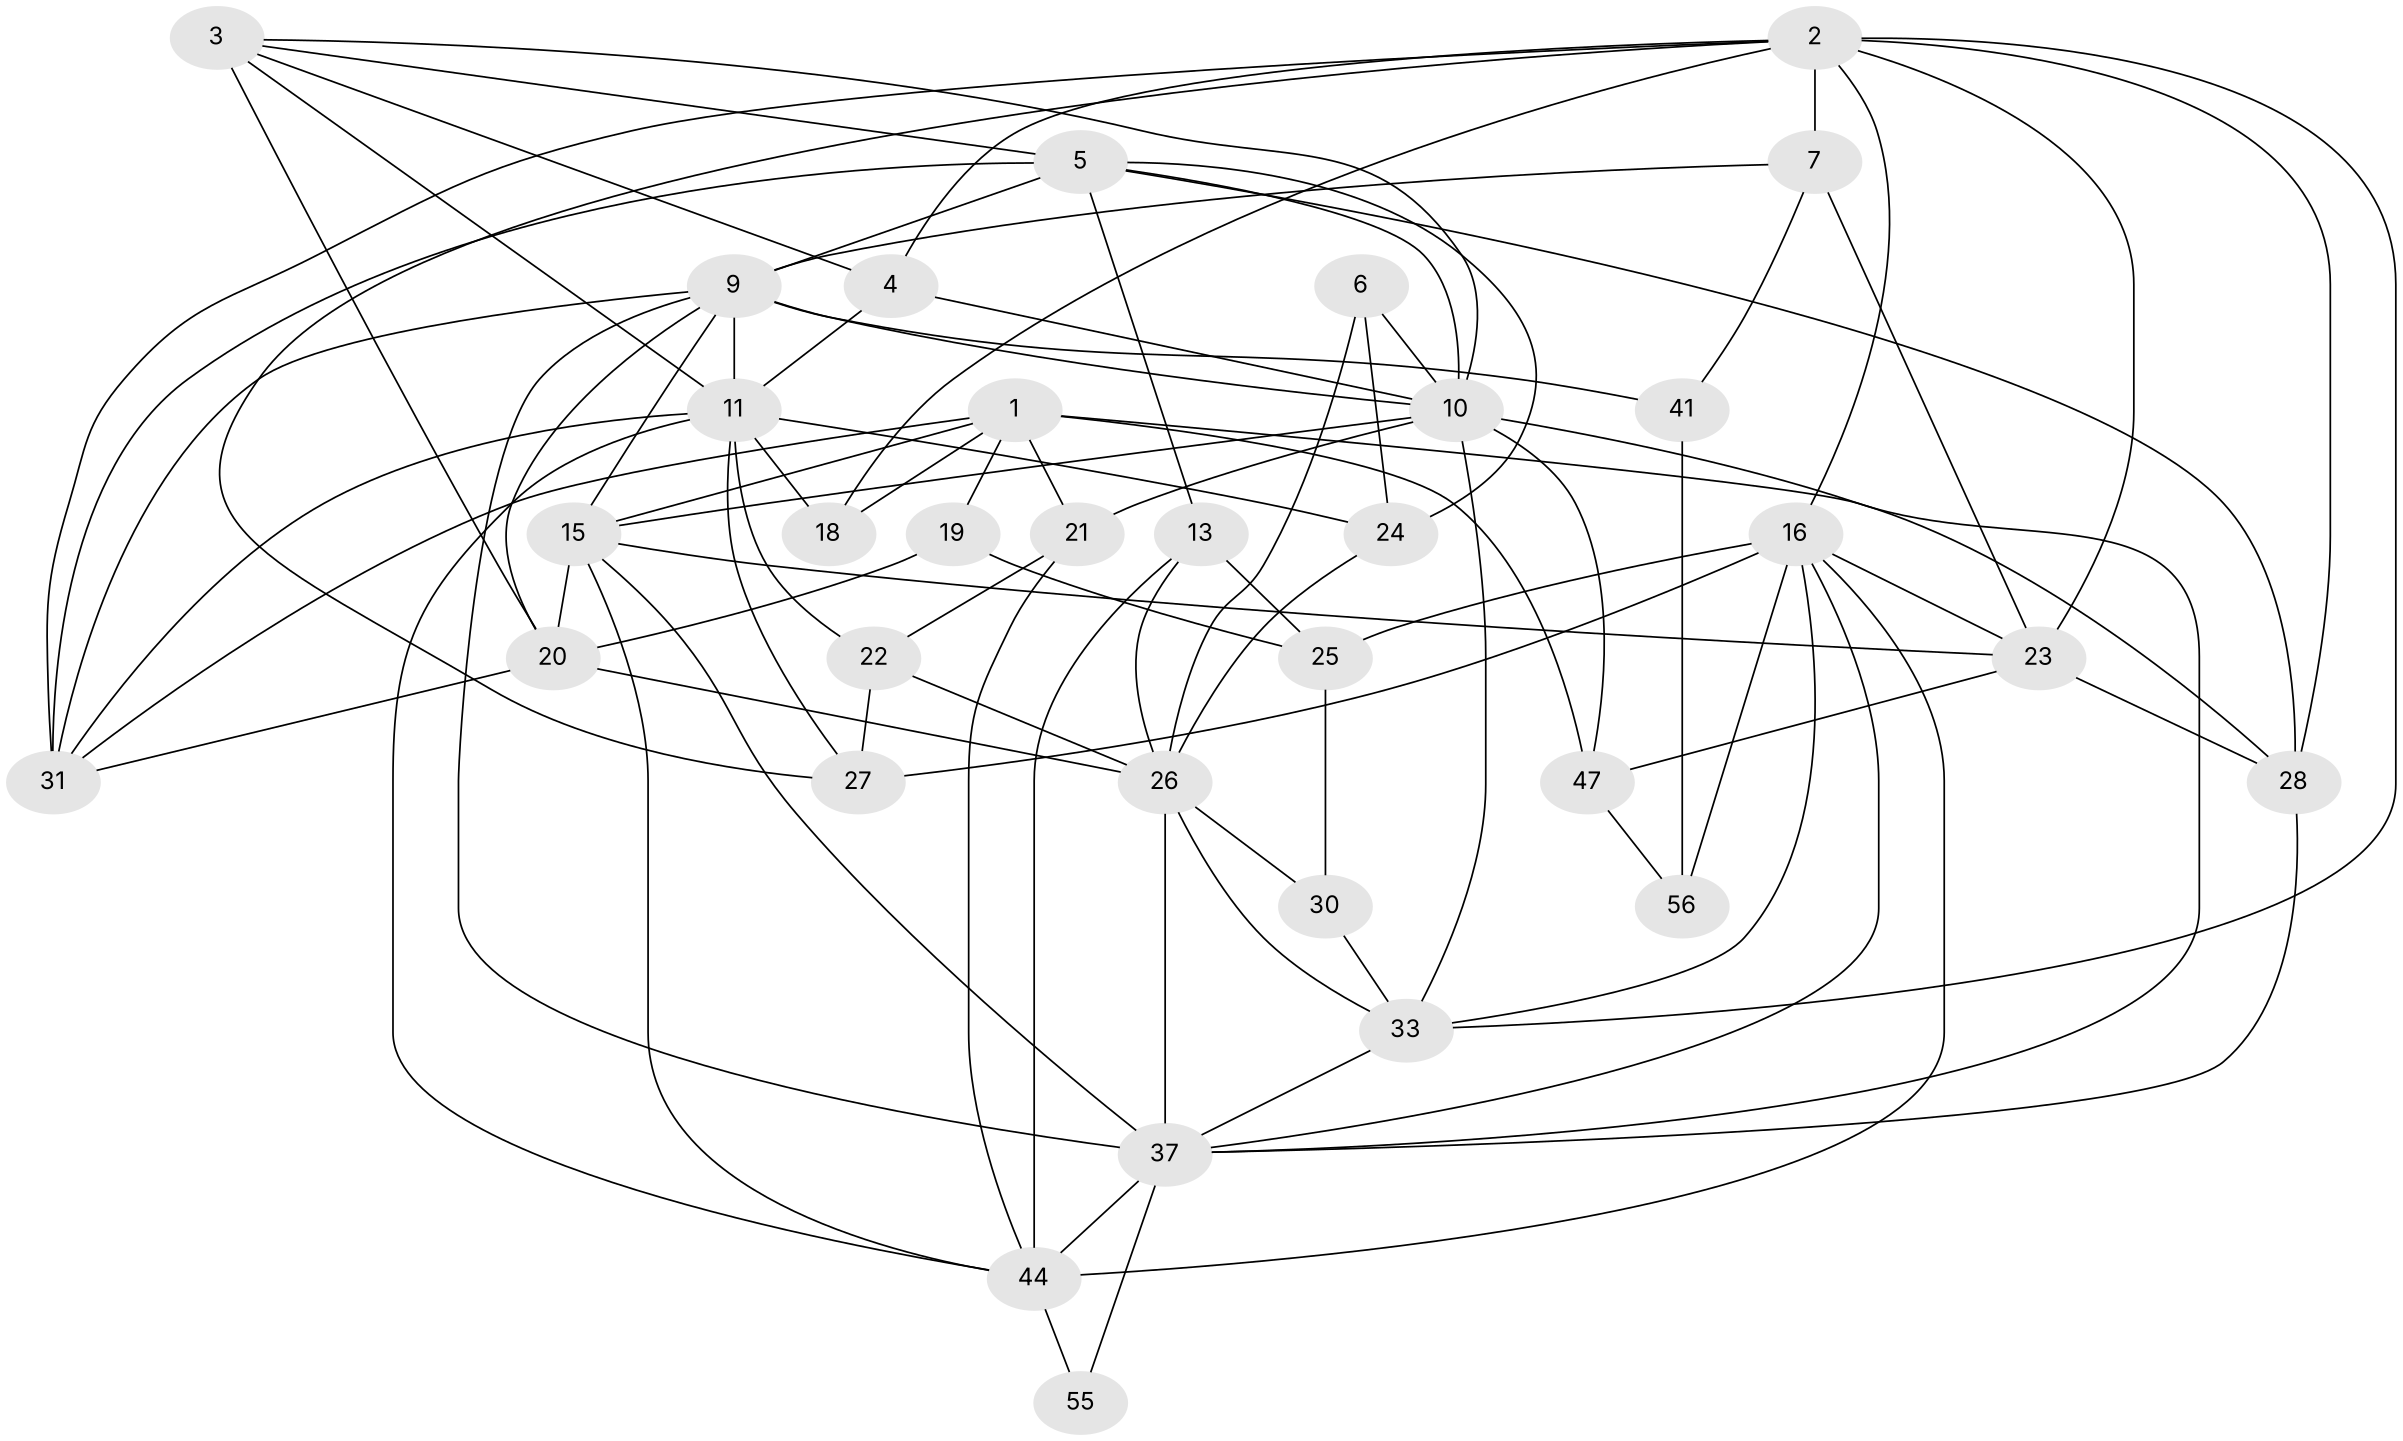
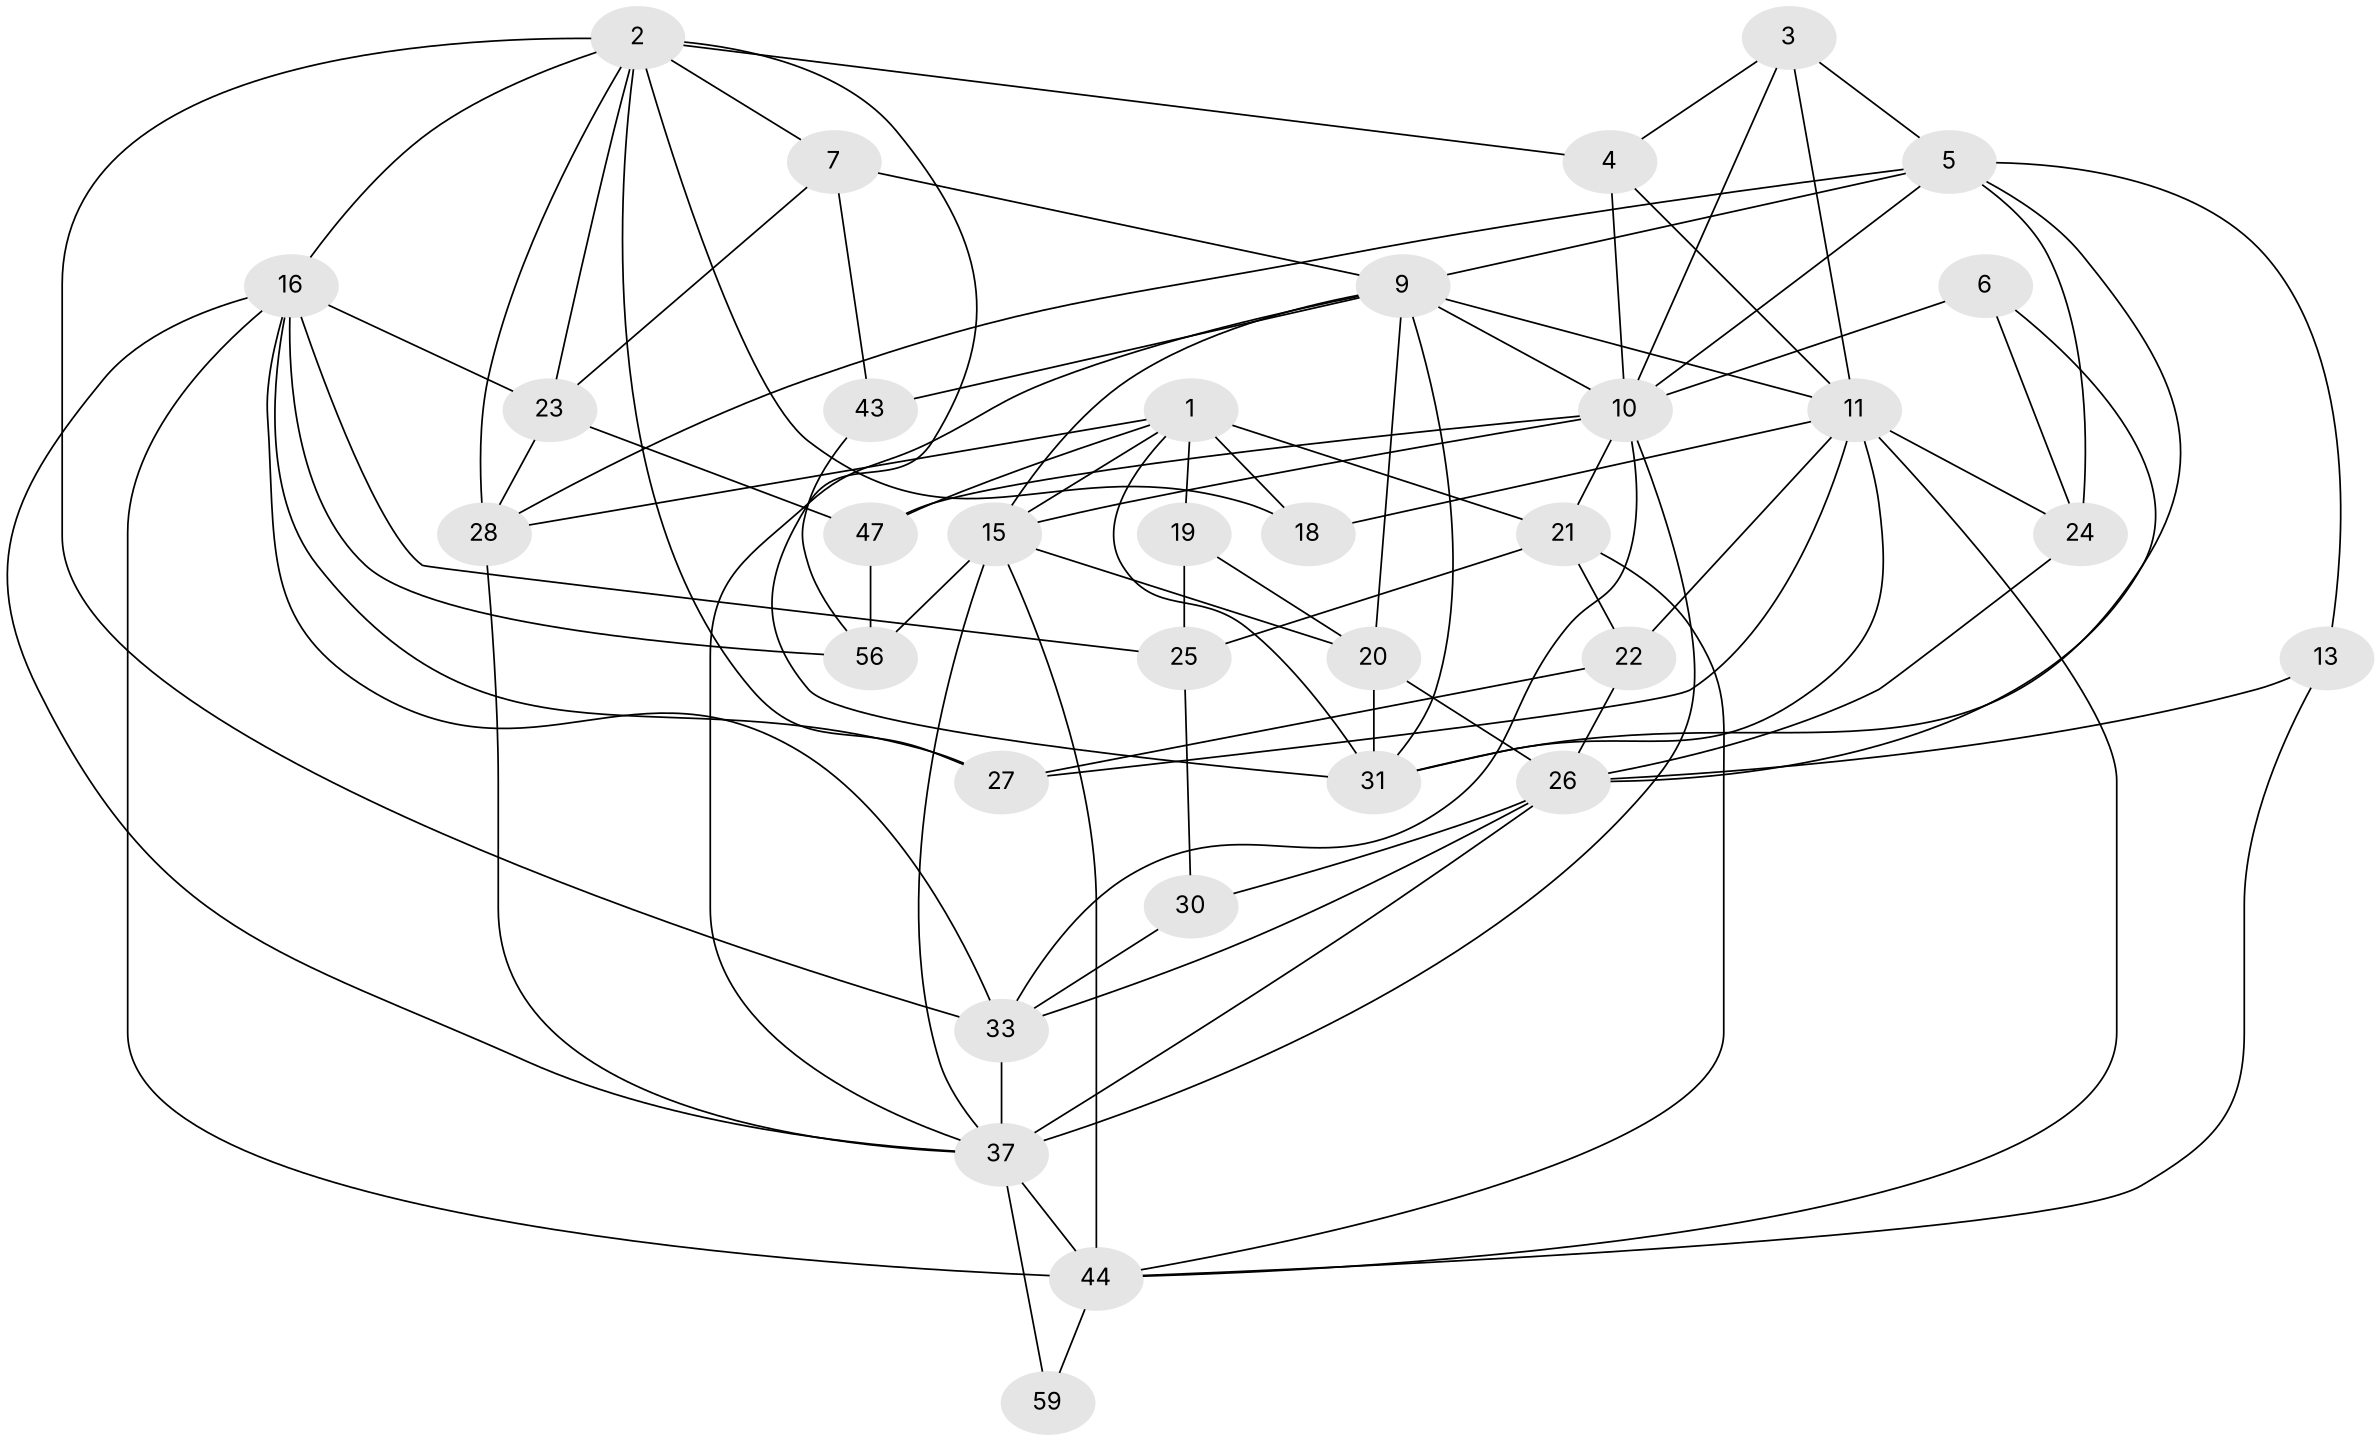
edge "3" -- "20": removed
node "41": label "41" -> "43"
edge "13" -- "25": now "21" -- "25"
edge "15" -- "23": now "15" -- "56"
node "55": label "55" -> "59"
